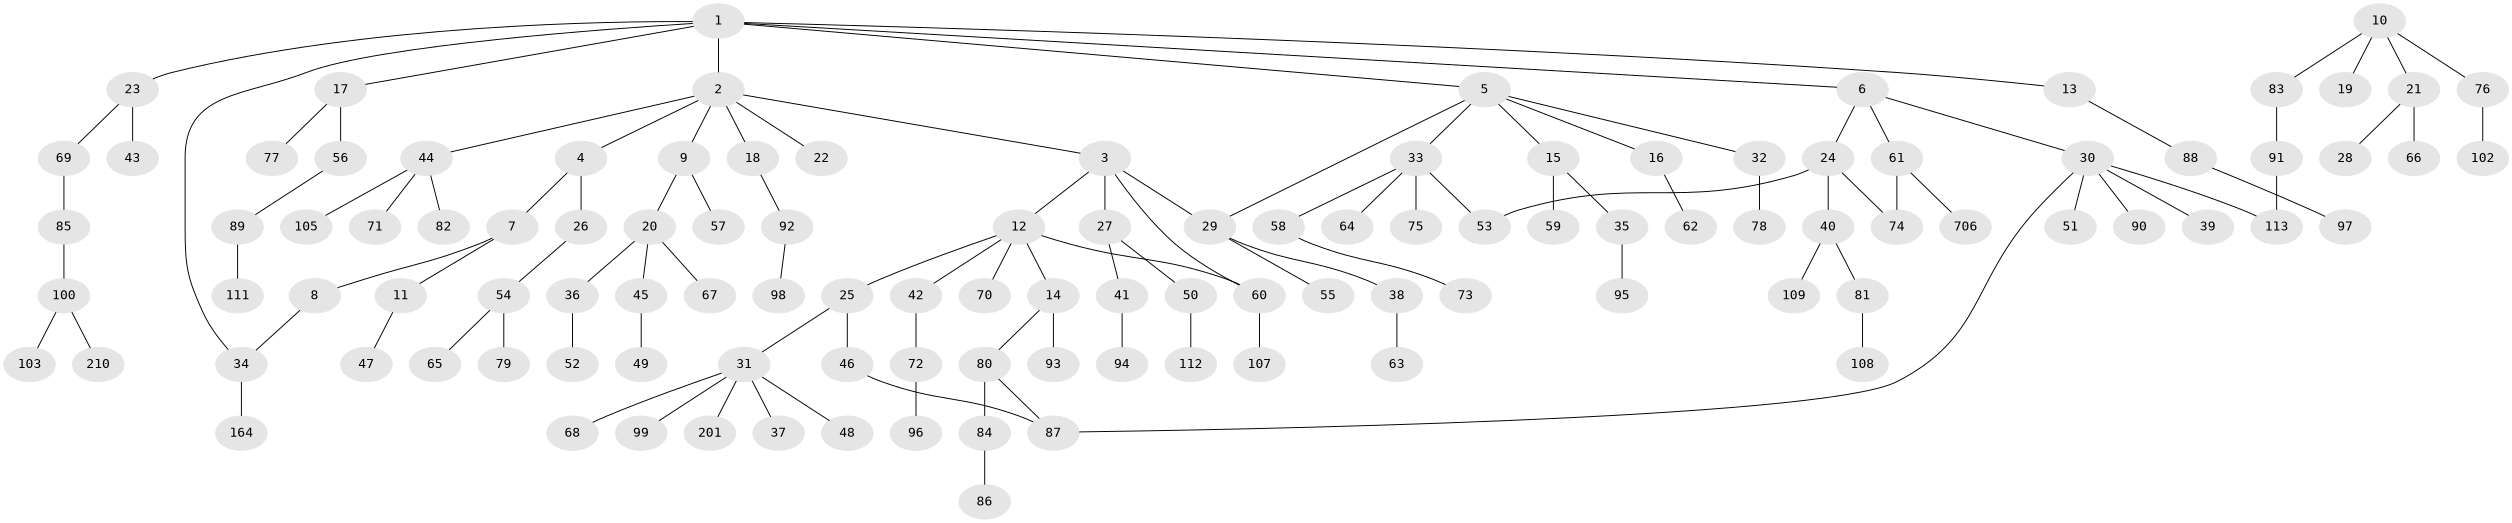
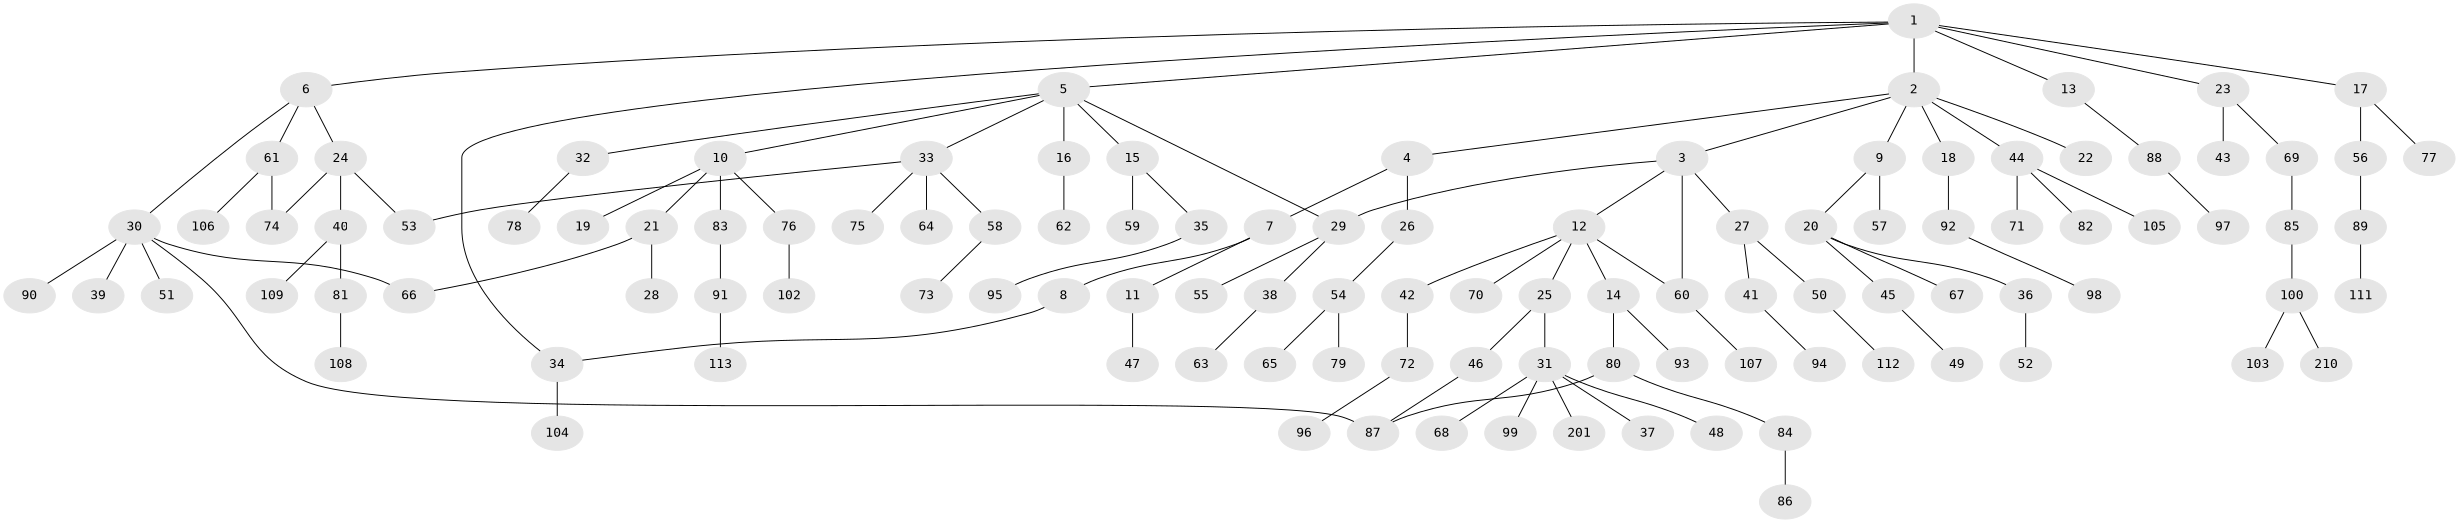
edge "5" -- "10": added
edge "30" -- "113": now "30" -- "66"
node "706": label "706" -> "106"
node "164": label "164" -> "104"
